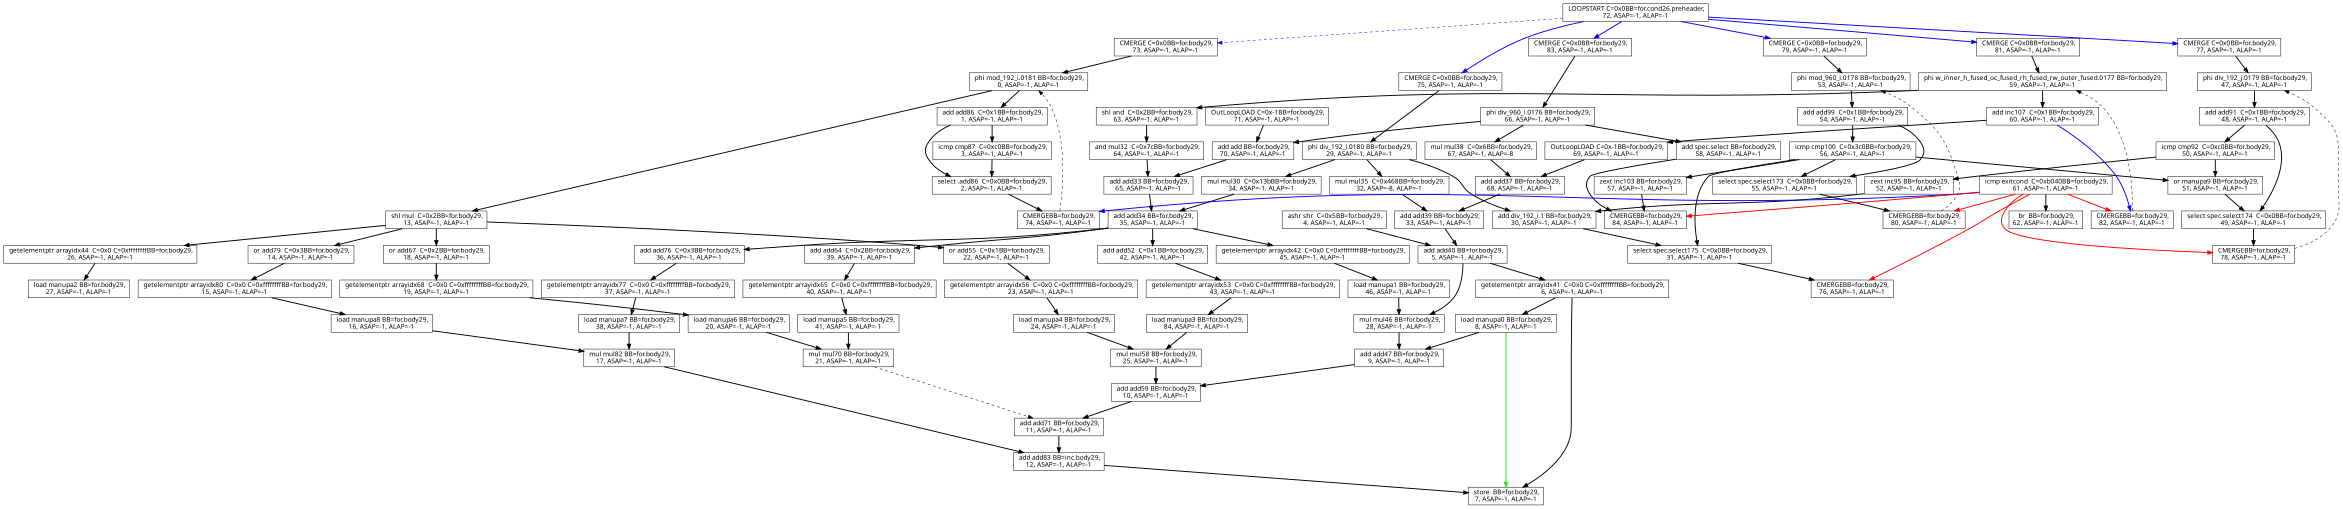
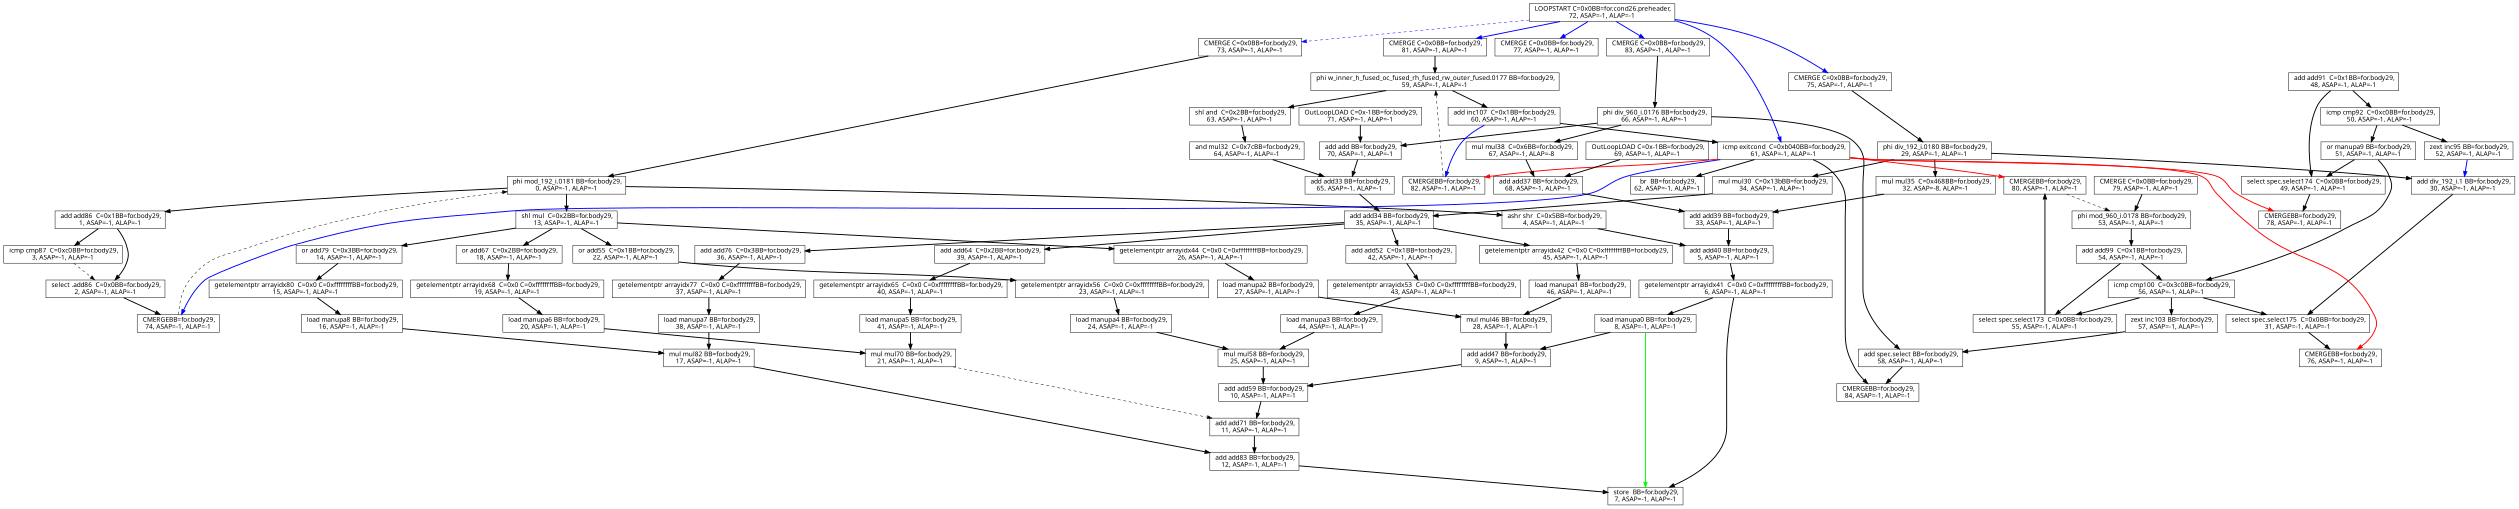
edge "LOOPSTART C=0x0BB=for.cond26.preheader, 72, ASAP=-1, ALAP=-1" -> "CMERGE C=0x0BB=for.body29, 79, ASAP=-1, ALAP=-1": now "LOOPSTART C=0x0BB=for.cond26.preheader, 72, ASAP=-1, ALAP=-1" -> "icmp exitcond  C=0xb040BB=for.body29, 61, ASAP=-1, ALAP=-1"
node "phi div_192_j.0179 BB=for.body29, 47, ASAP=-1, ALAP=-1": removed
edge "add inc107  C=0x1BB=for.body29, 60, ASAP=-1, ALAP=-1" -> "OutLoopLOAD C=0x-1BB=for.body29, 69, ASAP=-1, ALAP=-1": now "add inc107  C=0x1BB=for.body29, 60, ASAP=-1, ALAP=-1" -> "icmp exitcond  C=0xb040BB=for.body29, 61, ASAP=-1, ALAP=-1"
edge "icmp cmp87  C=0xc0BB=for.body29, 3, ASAP=-1, ALAP=-1" -> "select .add86  C=0x0BB=for.body29, 2, ASAP=-1, ALAP=-1": style bold -> dashed
edge "icmp cmp100  C=0x3c0BB=for.body29, 56, ASAP=-1, ALAP=-1" -> "or manupa9 BB=for.body29, 51, ASAP=-1, ALAP=-1": reversed
edge "phi mod_192_i.0181 BB=for.body29, 0, ASAP=-1, ALAP=-1" -> "ashr shr  C=0x5BB=for.body29, 4, ASAP=-1, ALAP=-1": added
edge "zext inc103 BB=for.body29, 57, ASAP=-1, ALAP=-1" -> "CMERGEBB=for.body29, 84, ASAP=-1, ALAP=-1": now "zext inc103 BB=for.body29, 57, ASAP=-1, ALAP=-1" -> "add spec.select BB=for.body29, 58, ASAP=-1, ALAP=-1"
edge "zext inc95 BB=for.body29, 52, ASAP=-1, ALAP=-1" -> "add div_192_i.1 BB=for.body29, 30, ASAP=-1, ALAP=-1": color black -> blue
edge "icmp exitcond  C=0xb040BB=for.body29, 61, ASAP=-1, ALAP=-1" -> "CMERGEBB=for.body29, 84, ASAP=-1, ALAP=-1": color red -> black
edge "add add40 BB=for.body29, 5, ASAP=-1, ALAP=-1" -> "mul mul46 BB=for.body29, 28, ASAP=-1, ALAP=-1": now "load manupa2 BB=for.body29, 27, ASAP=-1, ALAP=-1" -> "mul mul46 BB=for.body29, 28, ASAP=-1, ALAP=-1"
node "load manupa3 BB=for.body29, 84, ASAP=-1, ALAP=-1": label "load manupa3 BB=for.body29, 84, ASAP=-1, ALAP=-1" -> "load manupa3 BB=for.body29, 44, ASAP=-1, ALAP=-1"
node "add add83 BB=inc.body29, 12, ASAP=-1, ALAP=-1": label "add add83 BB=inc.body29, 12, ASAP=-1, ALAP=-1" -> "add add83 BB=for.body29, 12, ASAP=-1, ALAP=-1"
